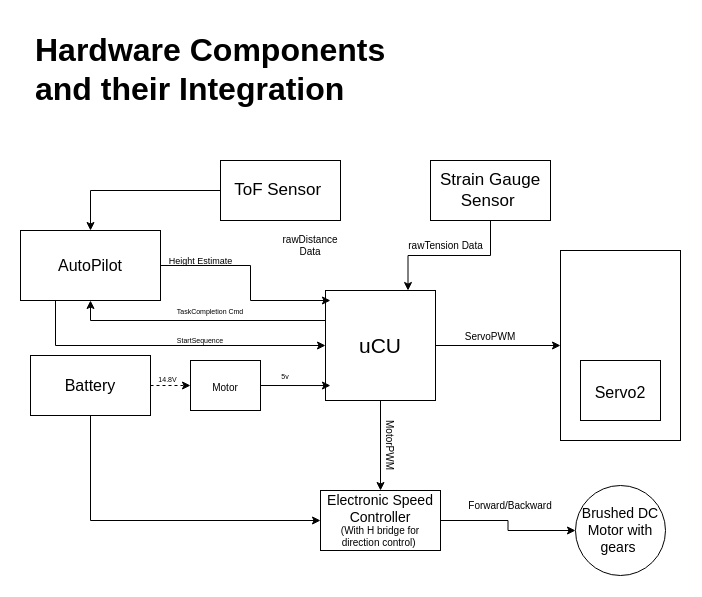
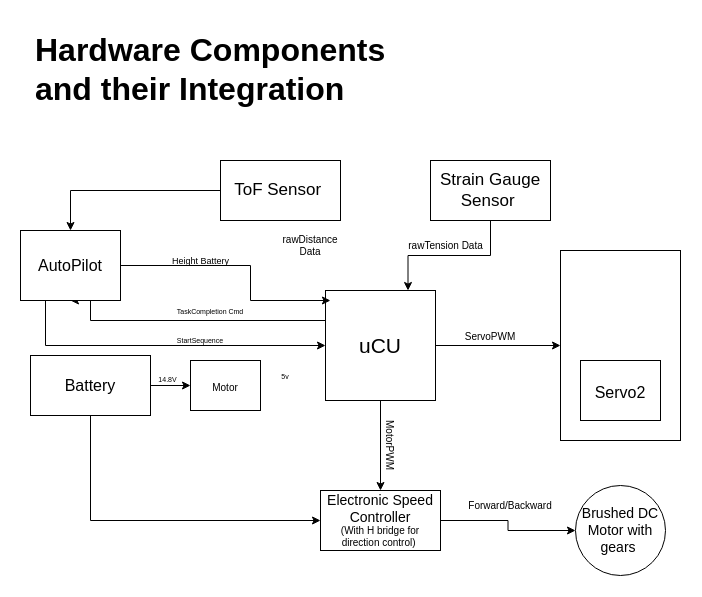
node "Height Estimate": label "Height Estimate" -> "Height Battery"
node "AutoPilot": size 140x70 -> 100x70
edge "Battery" -> "Motor": style dashed -> solid
edge "Motor" -> "uCU": removed
